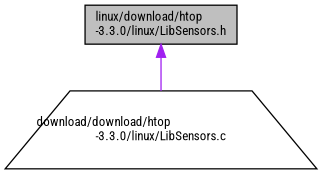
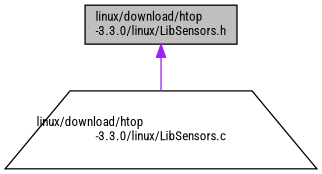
node "download/download/htop -3.3.0/linux/LibSensors.c": label "download/download/htop -3.3.0/linux/LibSensors.c" -> "linux/download/htop -3.3.0/linux/LibSensors.c"
